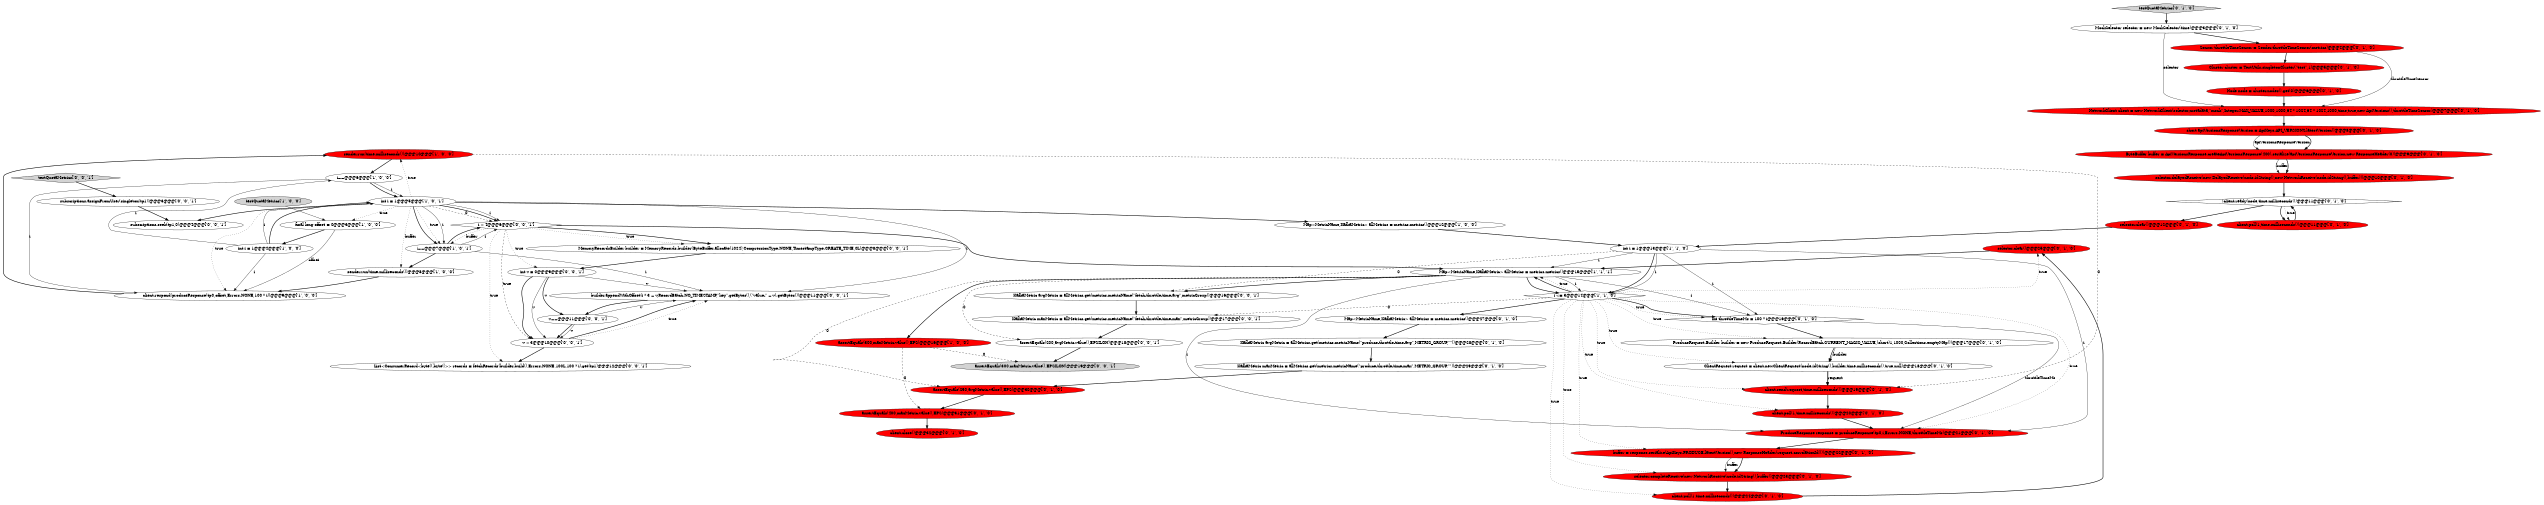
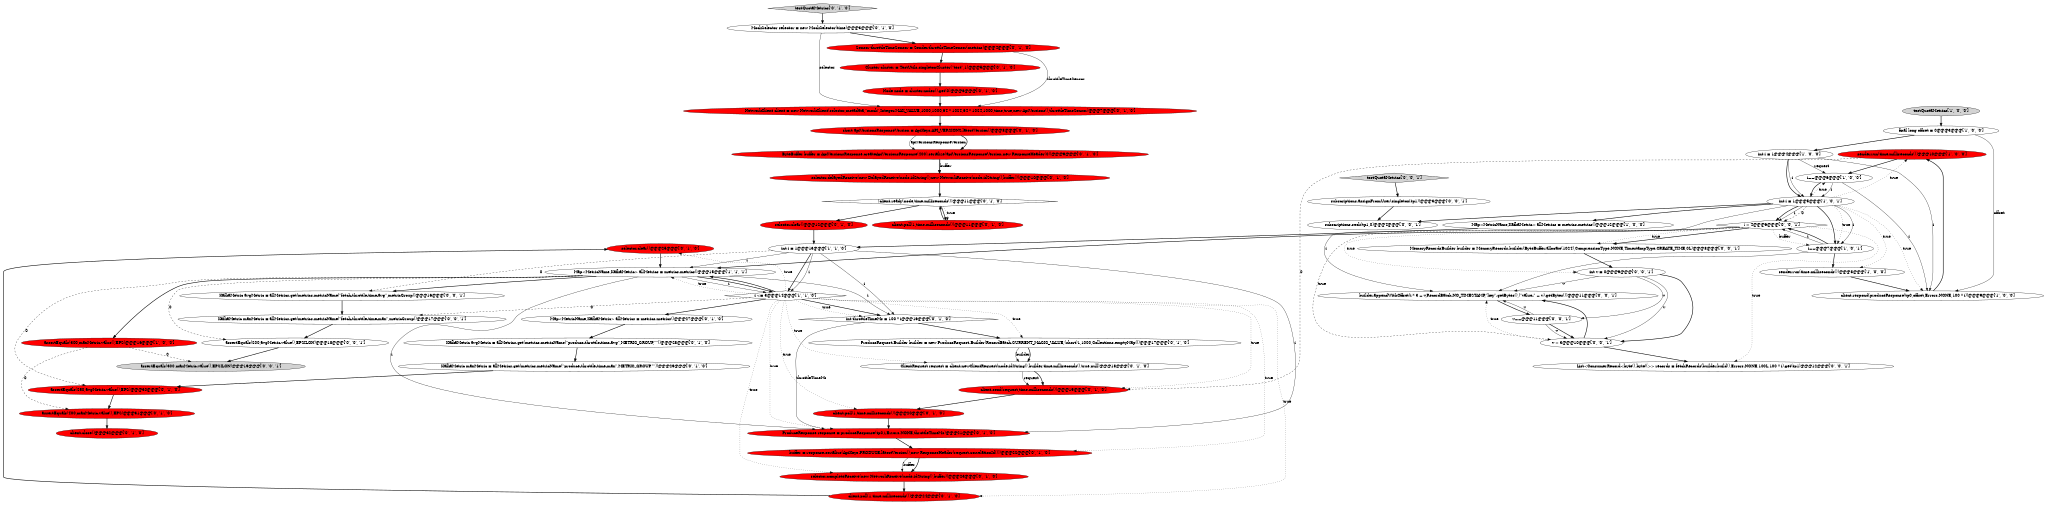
edge "int i = 1@@@4@@@['1', '0', '0']" -> "i++@@@6@@@['1', '0', '0']": label "i" -> "request"
edge "testQuotaMetrics['1', '0', '0']" -> "final long offset = 0@@@3@@@['1', '0', '0']": style solid -> bold
edge "int i = 1@@@5@@@['1', '0', '1']" -> "final long offset = 0@@@3@@@['1', '0', '0']": now "int i = 1@@@5@@@['1', '0', '1']" -> "i++@@@6@@@['1', '0', '0']"
edge "int i = 1@@@5@@@['1', '0', '1']" -> "sender.run(time.milliseconds())@@@8@@@['1', '0', '0']": label "buffer" -> "true"
edge "int v = 0@@@9@@@['0', '0', '1']" -> "v++@@@11@@@['0', '0', '1']": style bold -> solid
